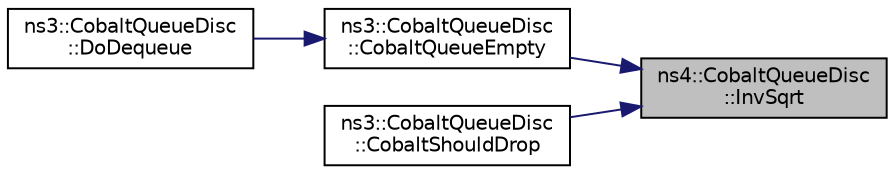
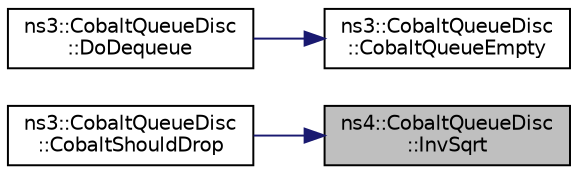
edge "ns3::CobaltQueueDisc ::CobaltQueueEmpty" -> "ns4::CobaltQueueDisc ::InvSqrt": removed
